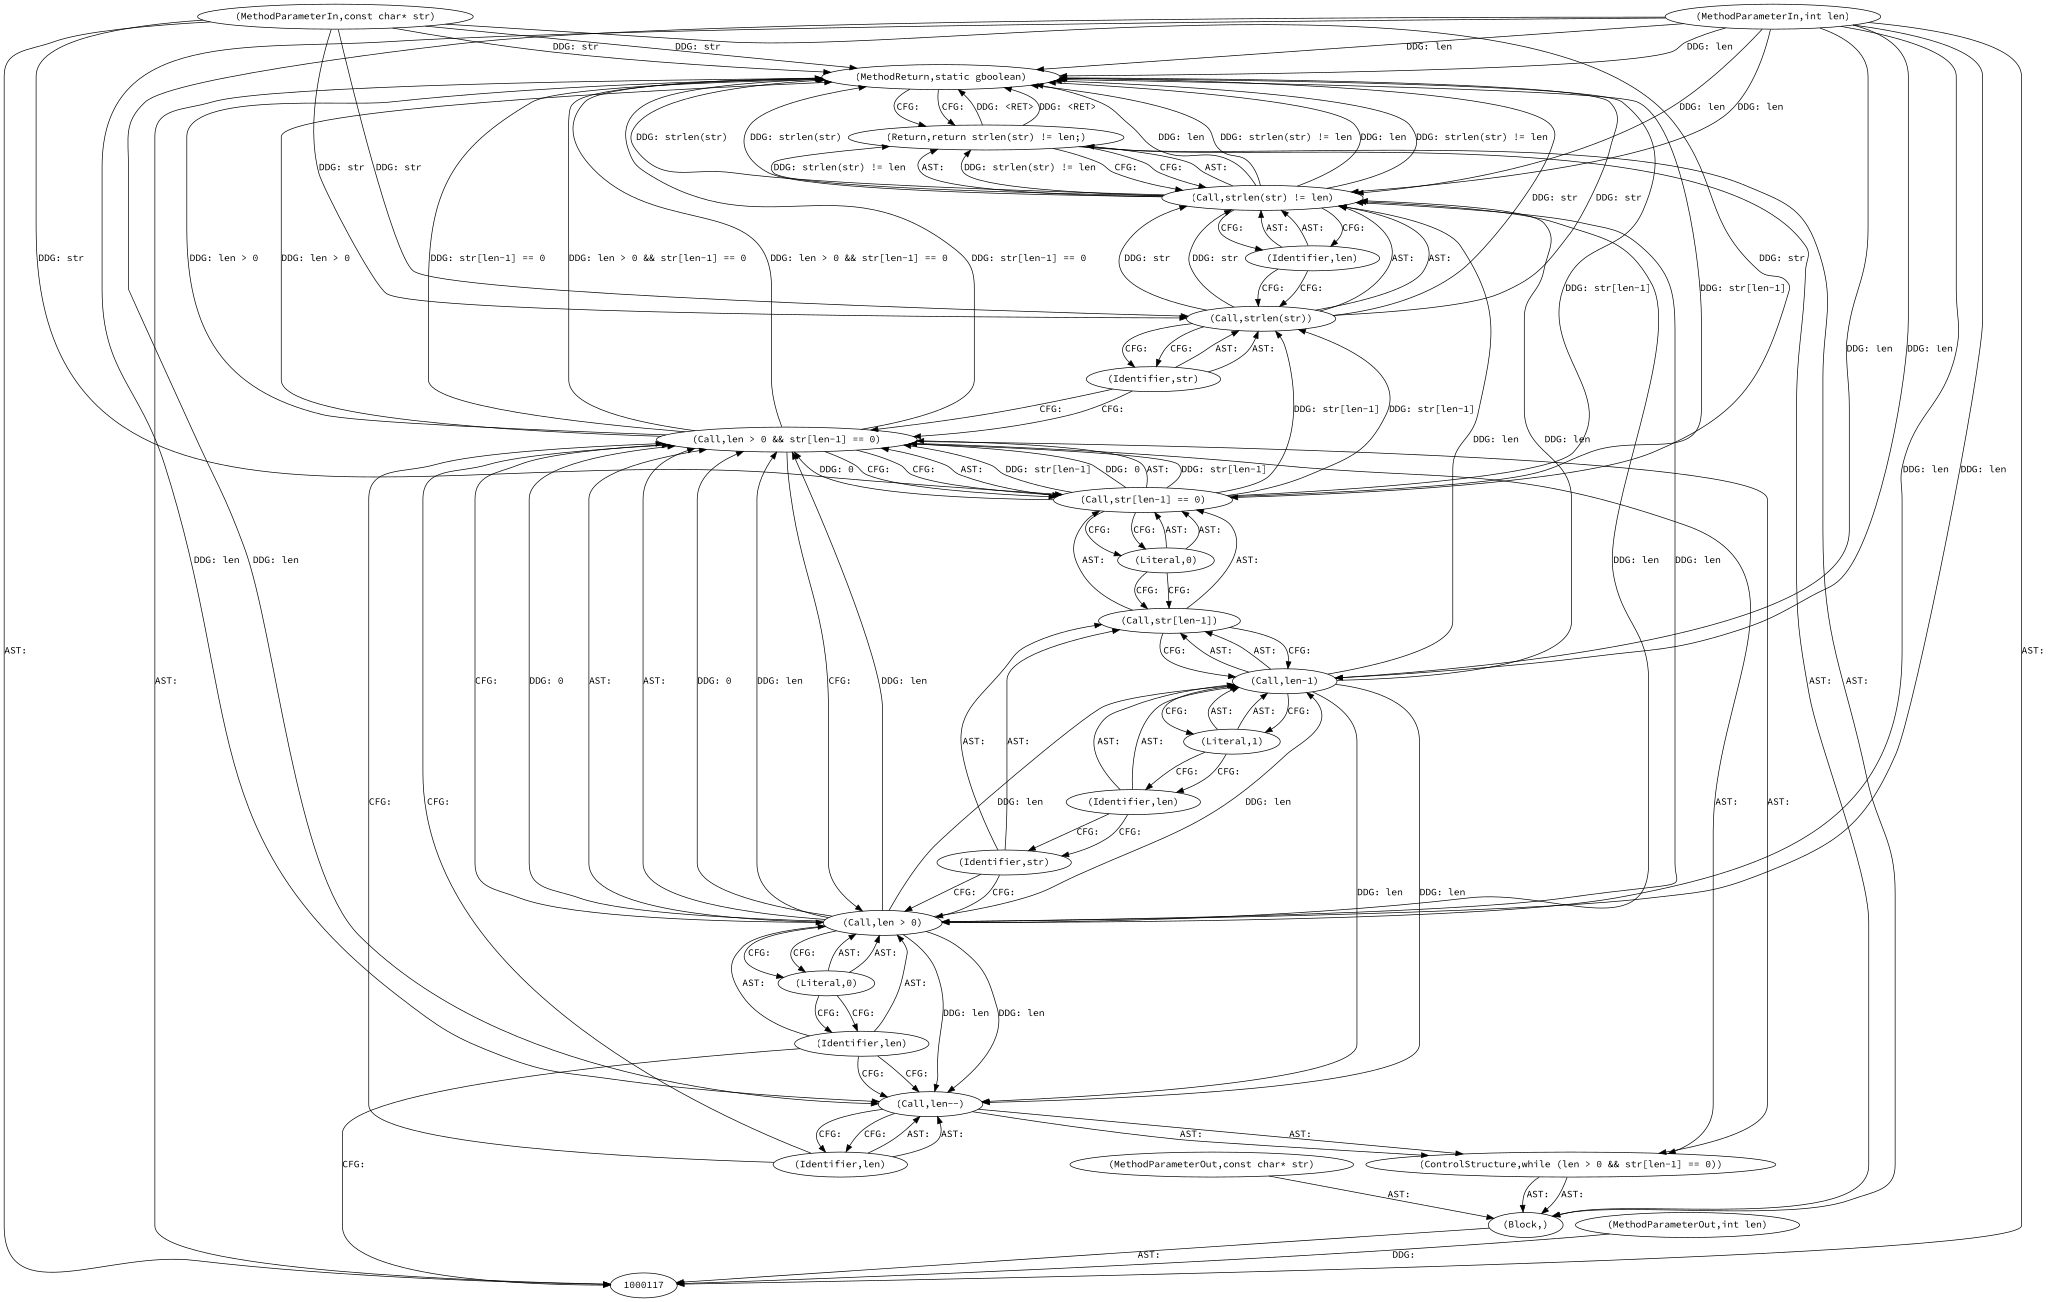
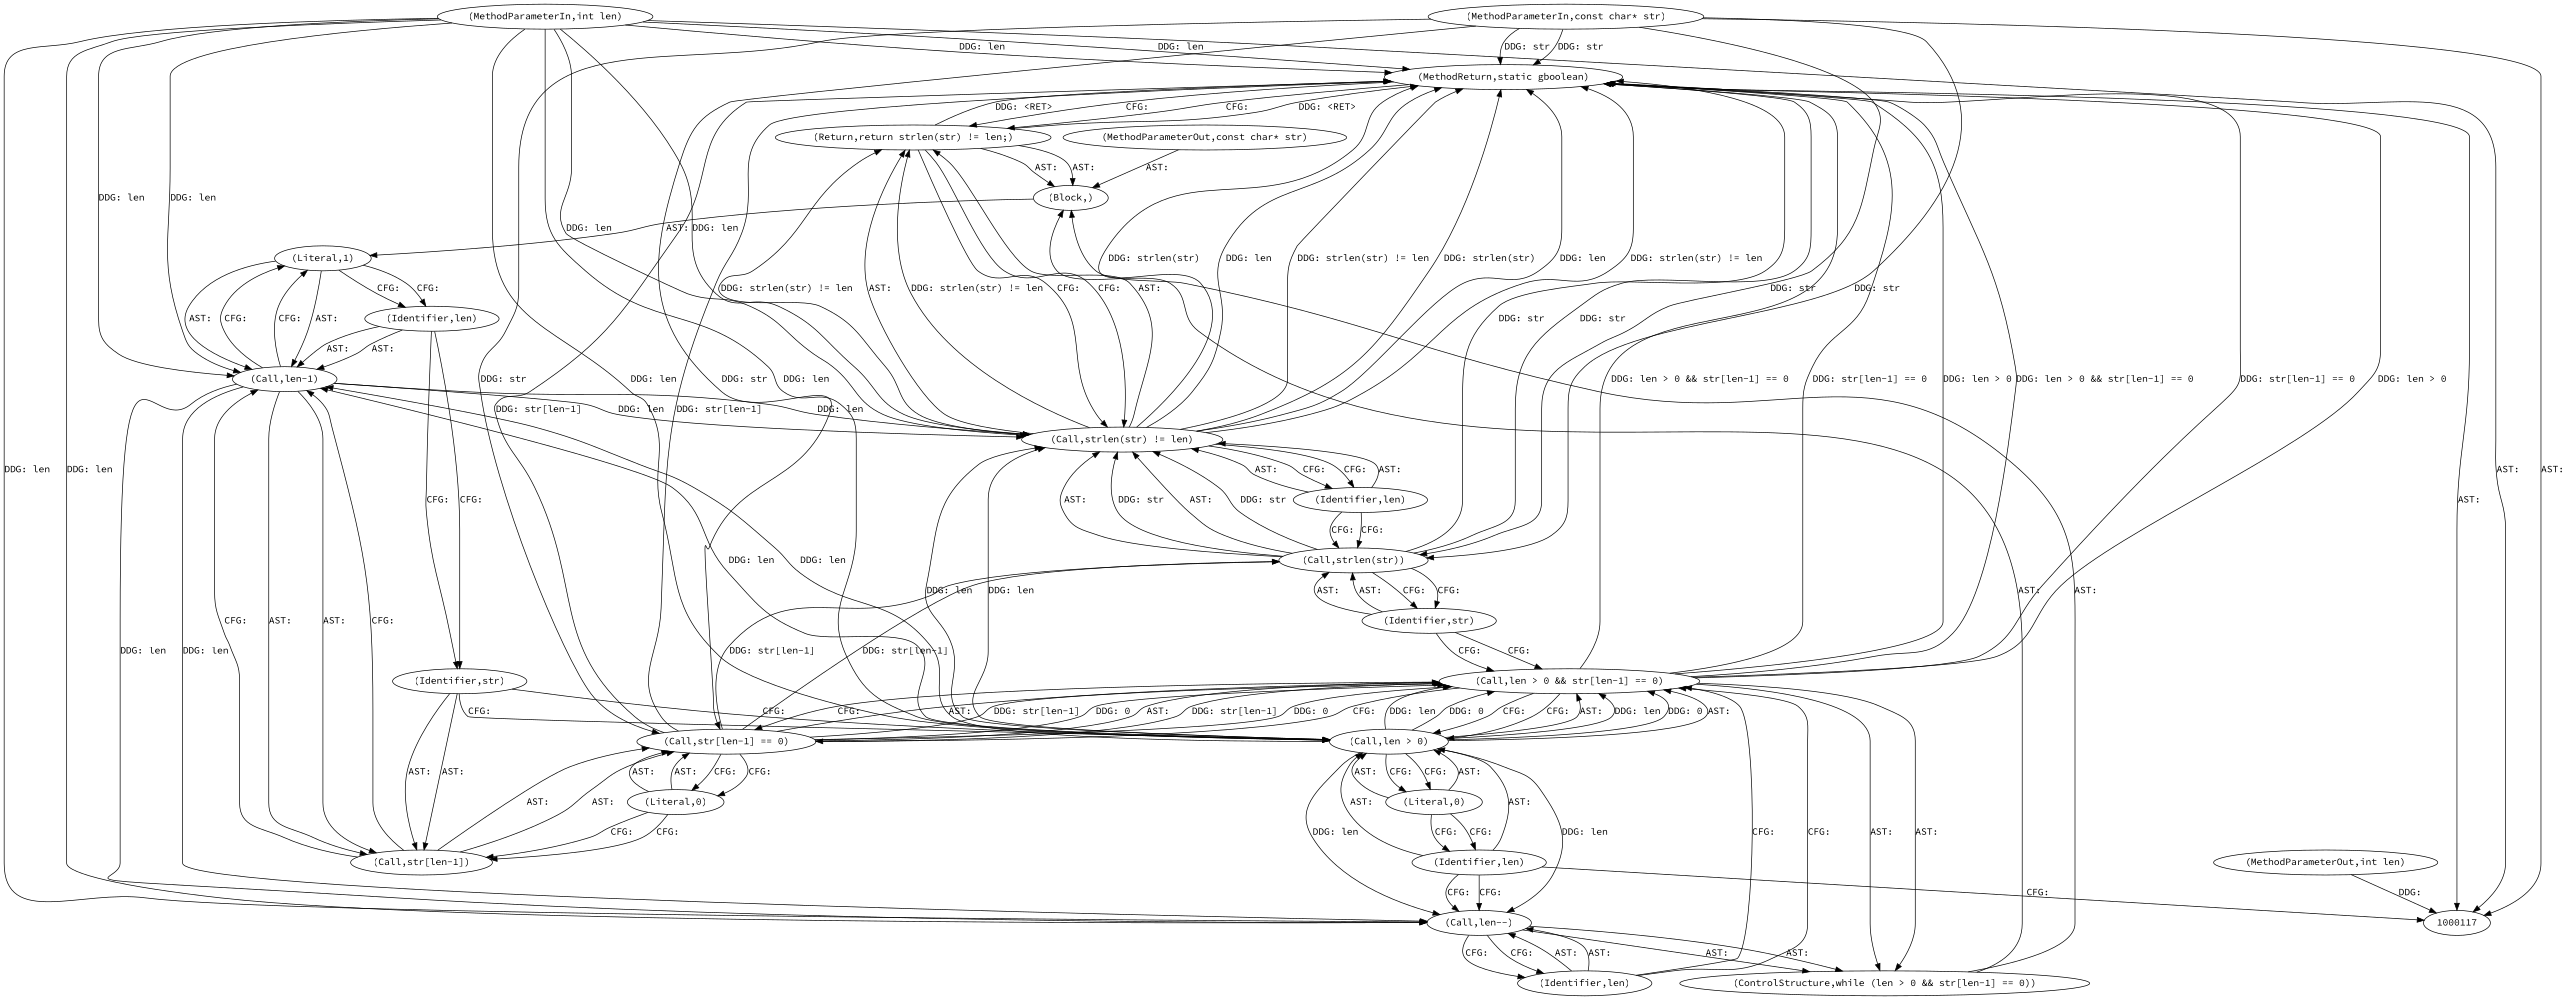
edge "(Block,)" -> "1000117": now "(Block,)" -> "(Literal,1)"
